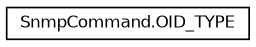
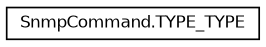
node "SnmpCommand.OID_TYPE": label "SnmpCommand.OID_TYPE" -> "SnmpCommand.TYPE_TYPE"
